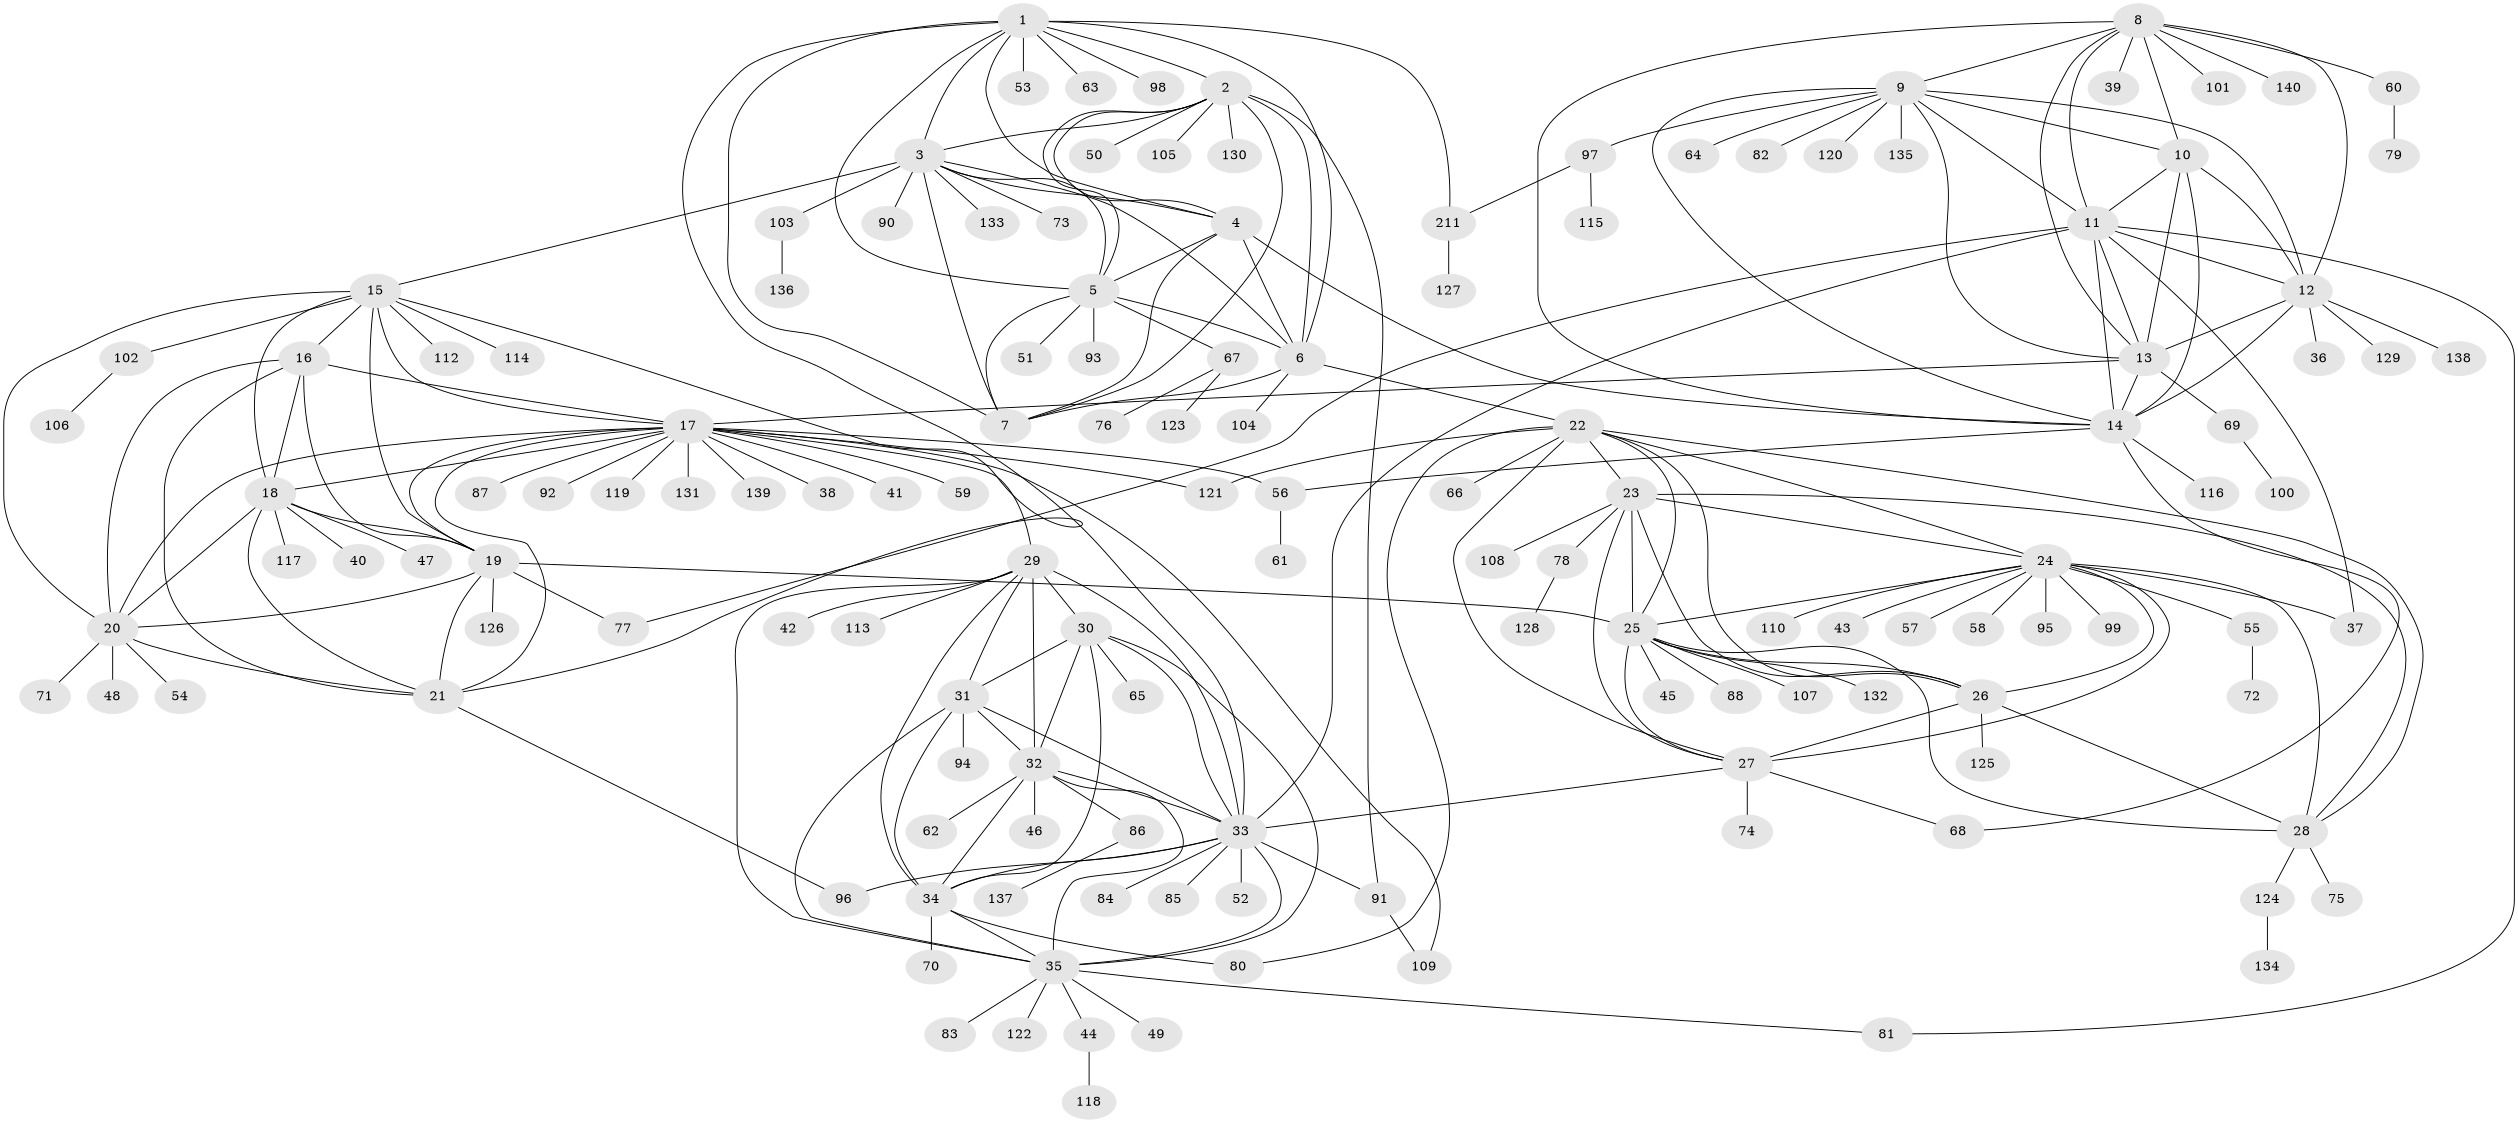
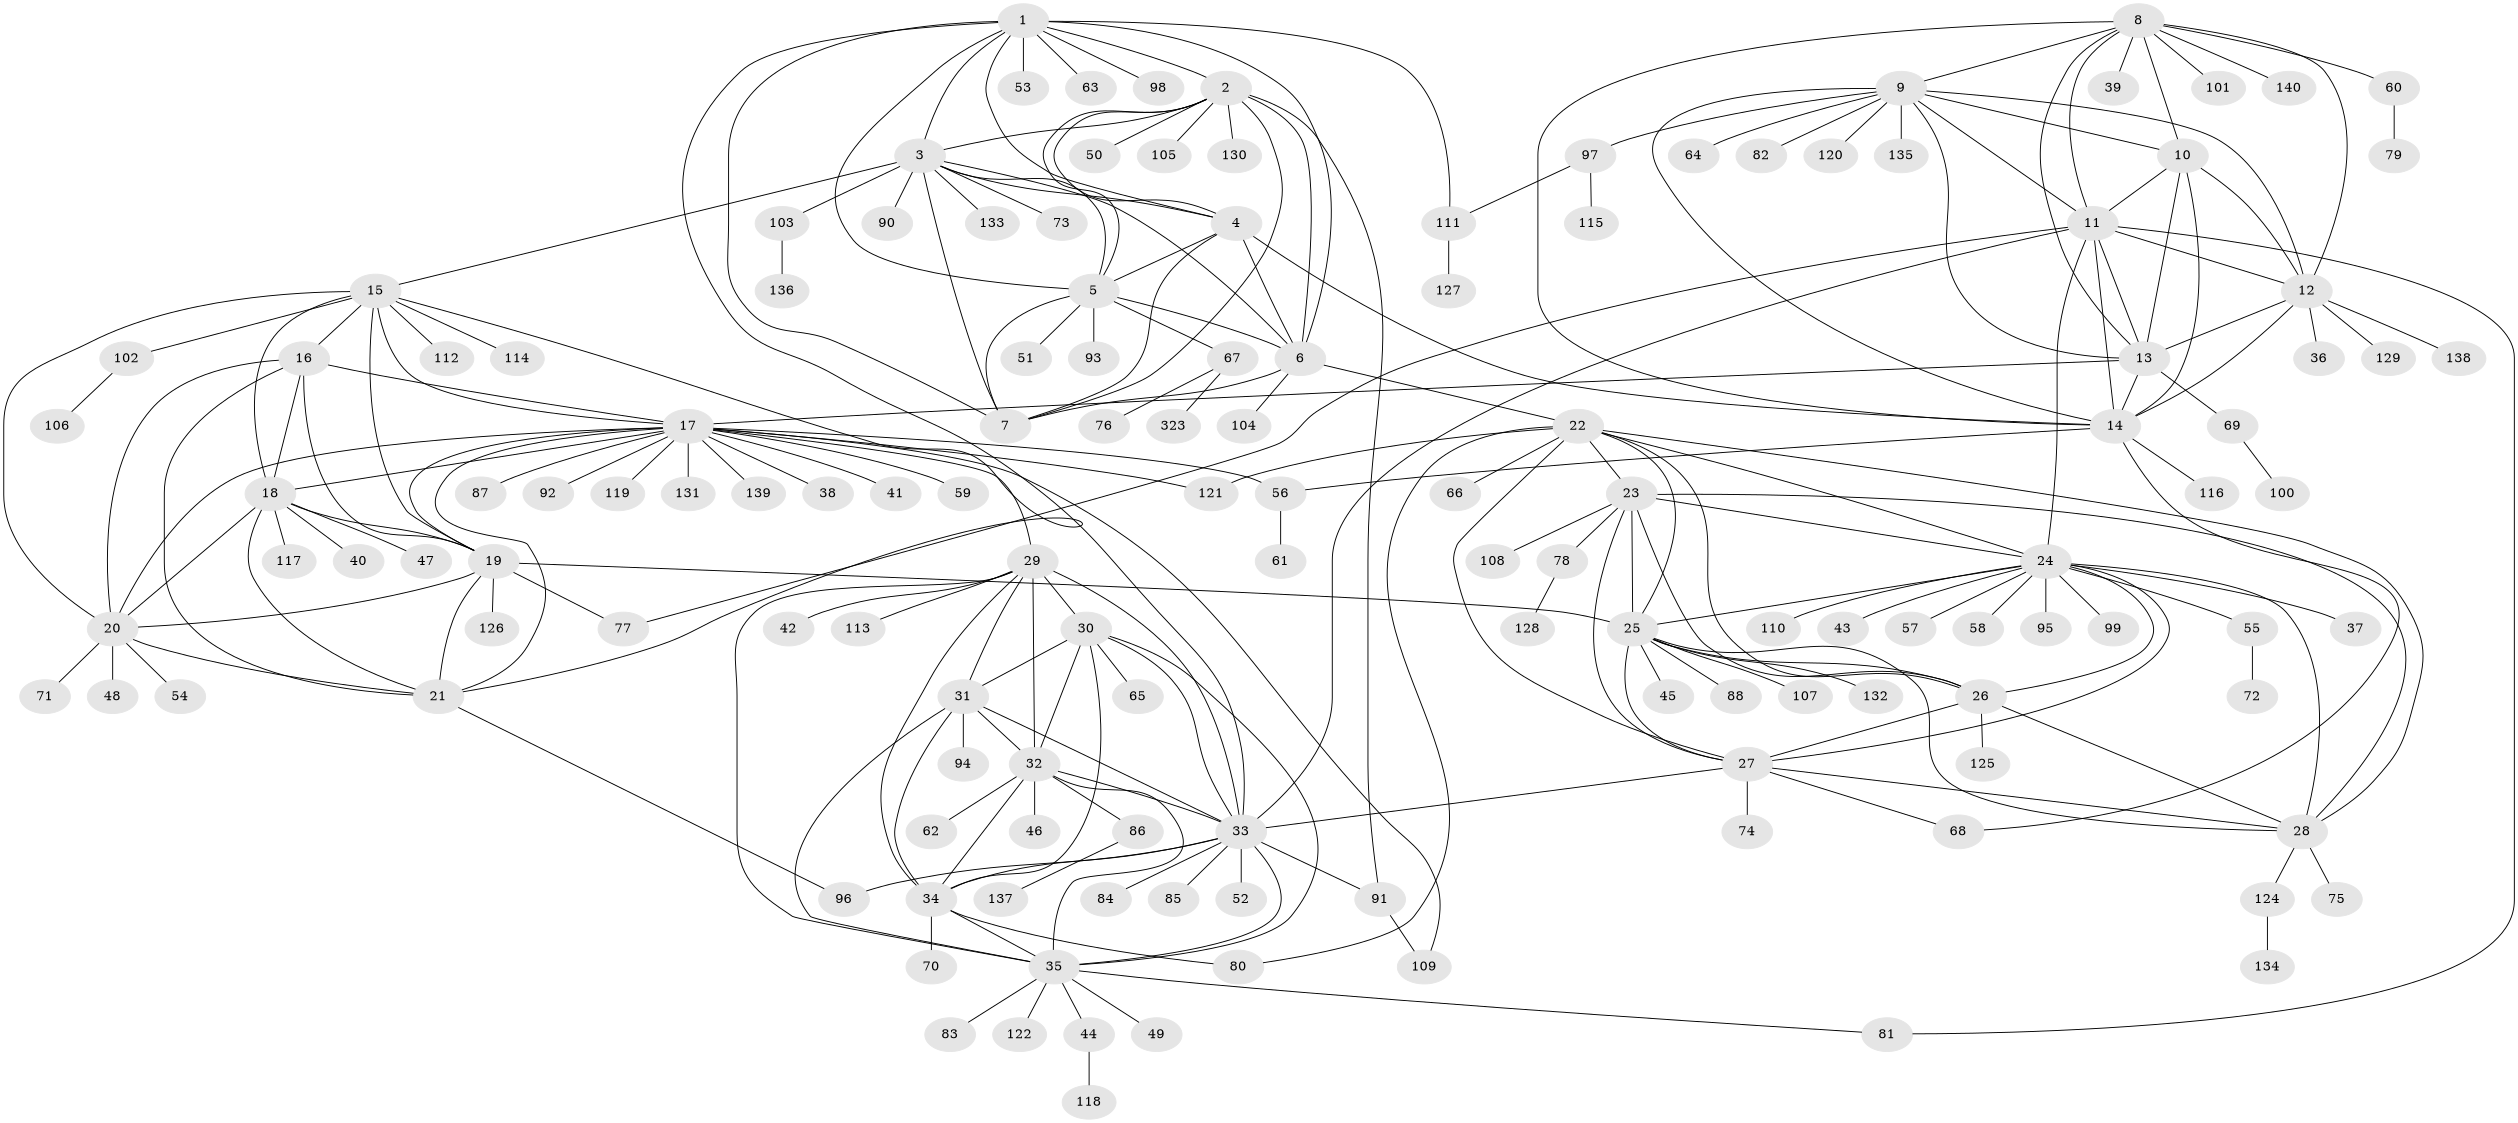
node "211": label "211" -> "111"
edge "11" -- "37": now "11" -- "24"
node "123": label "123" -> "323"
edge "27" -- "28": added
